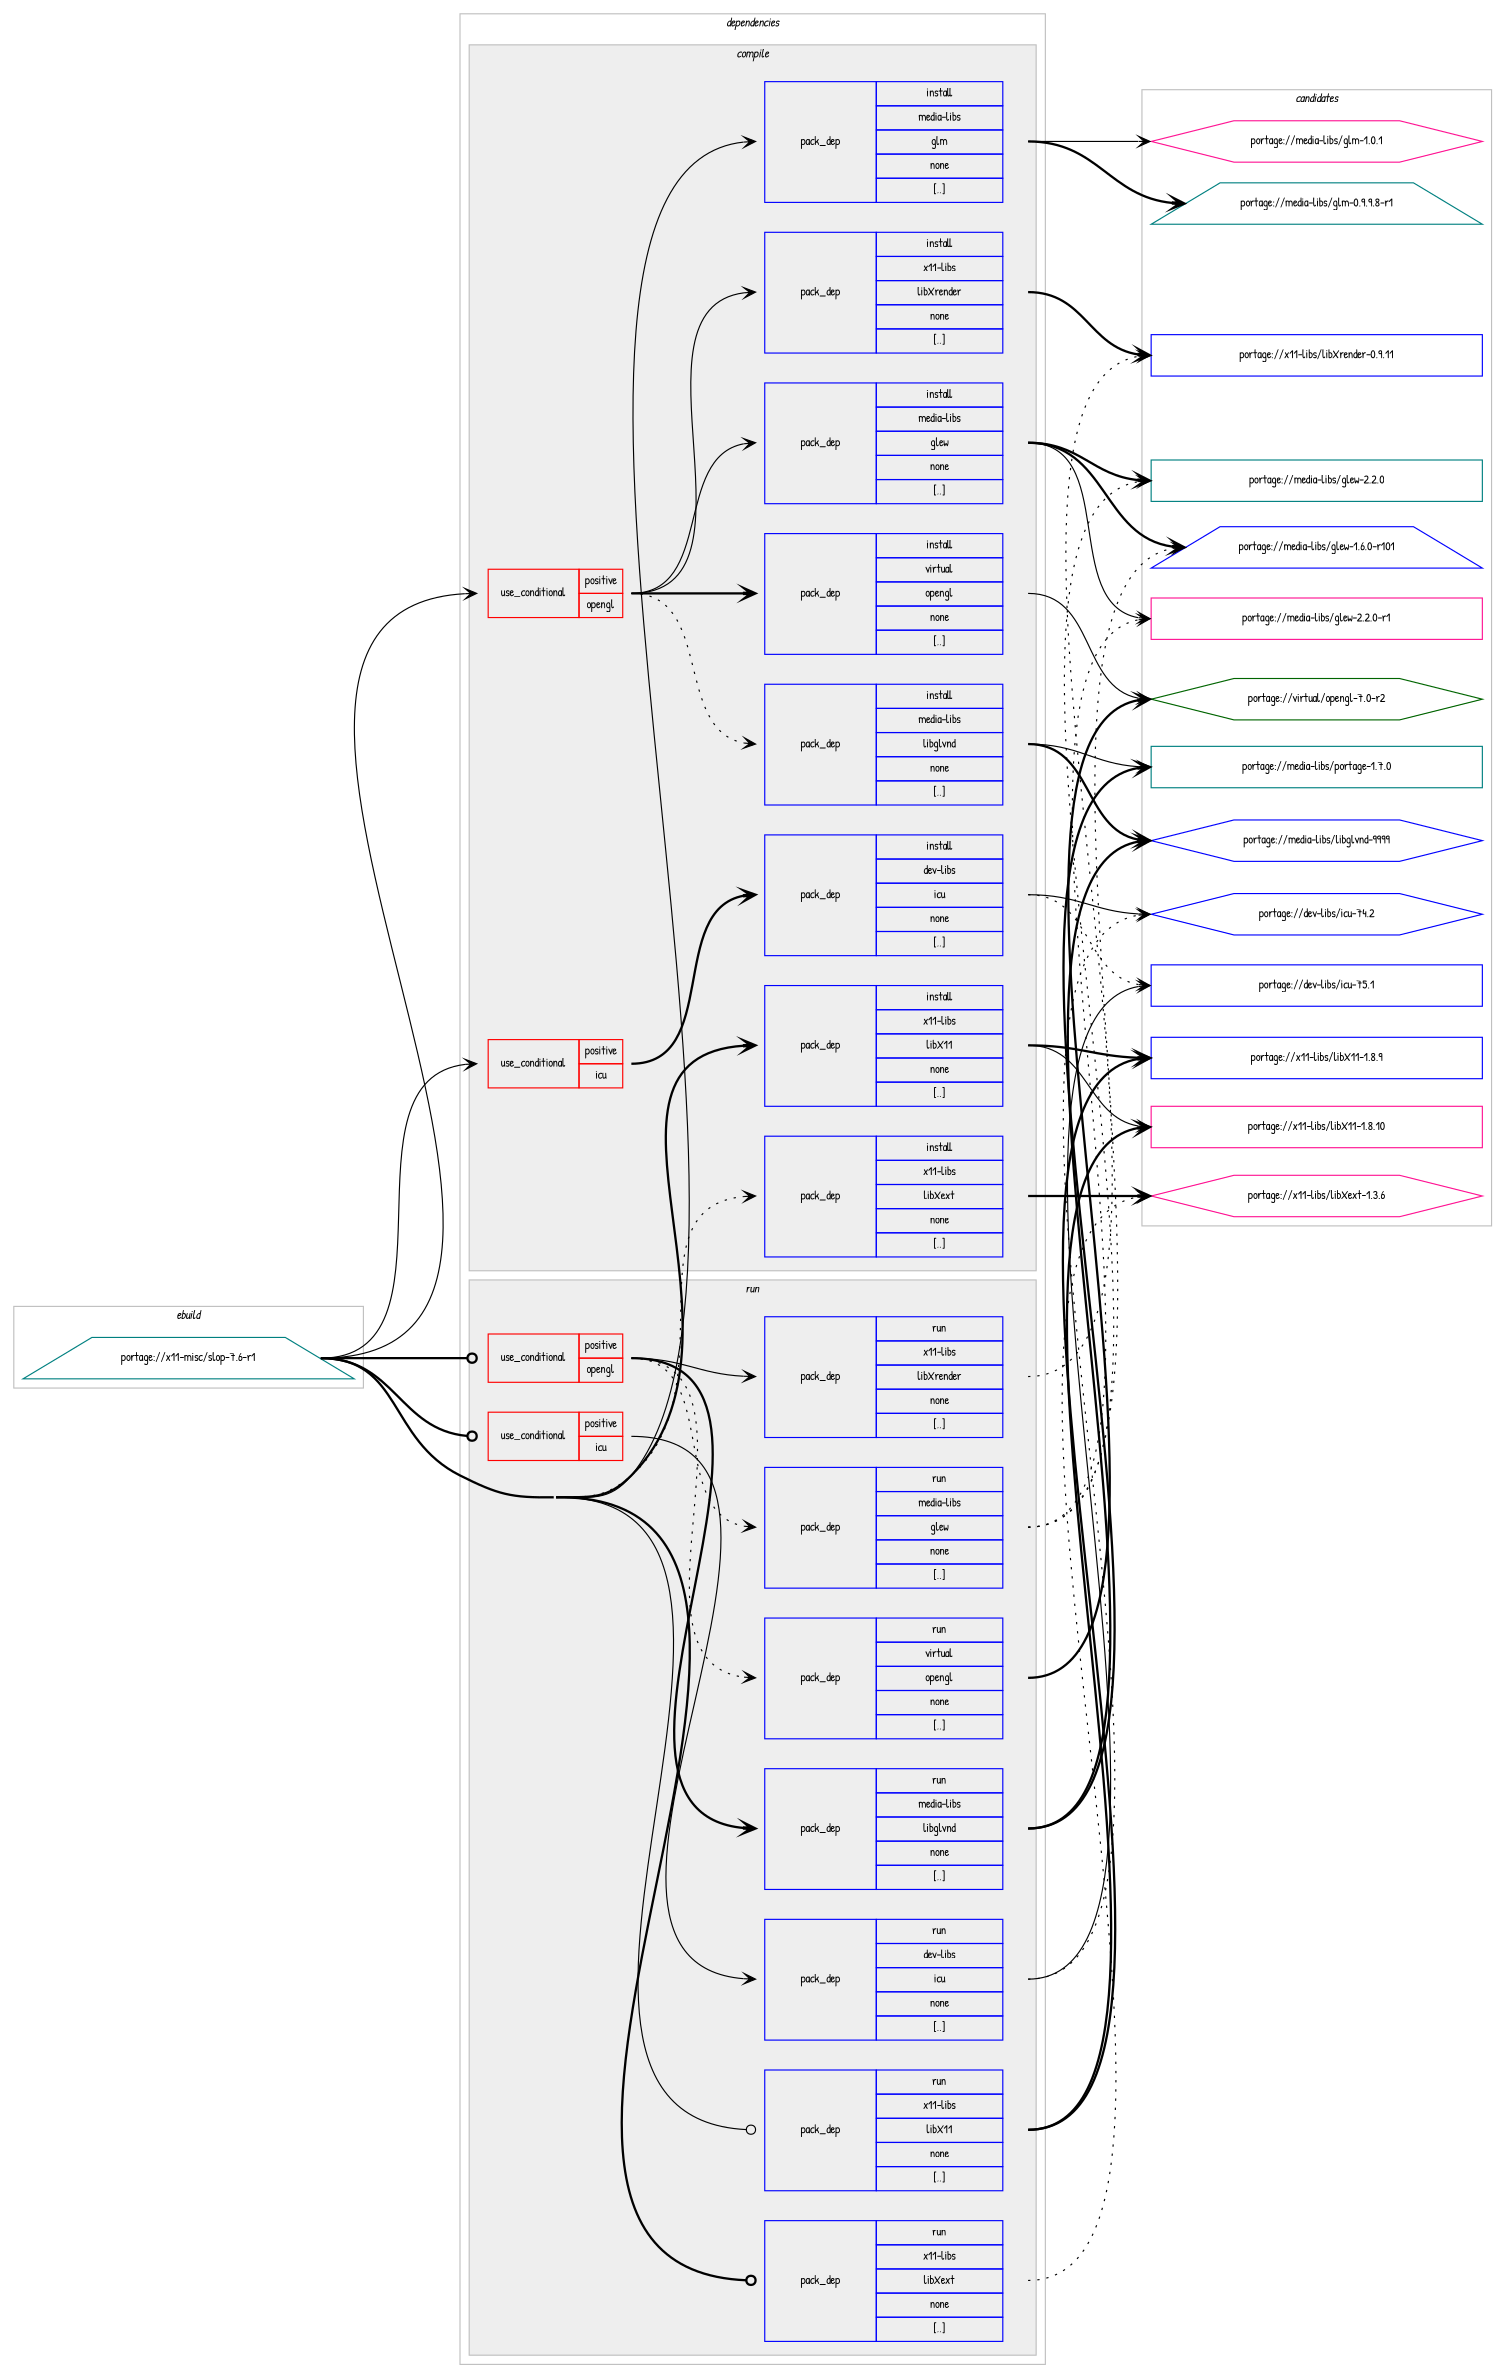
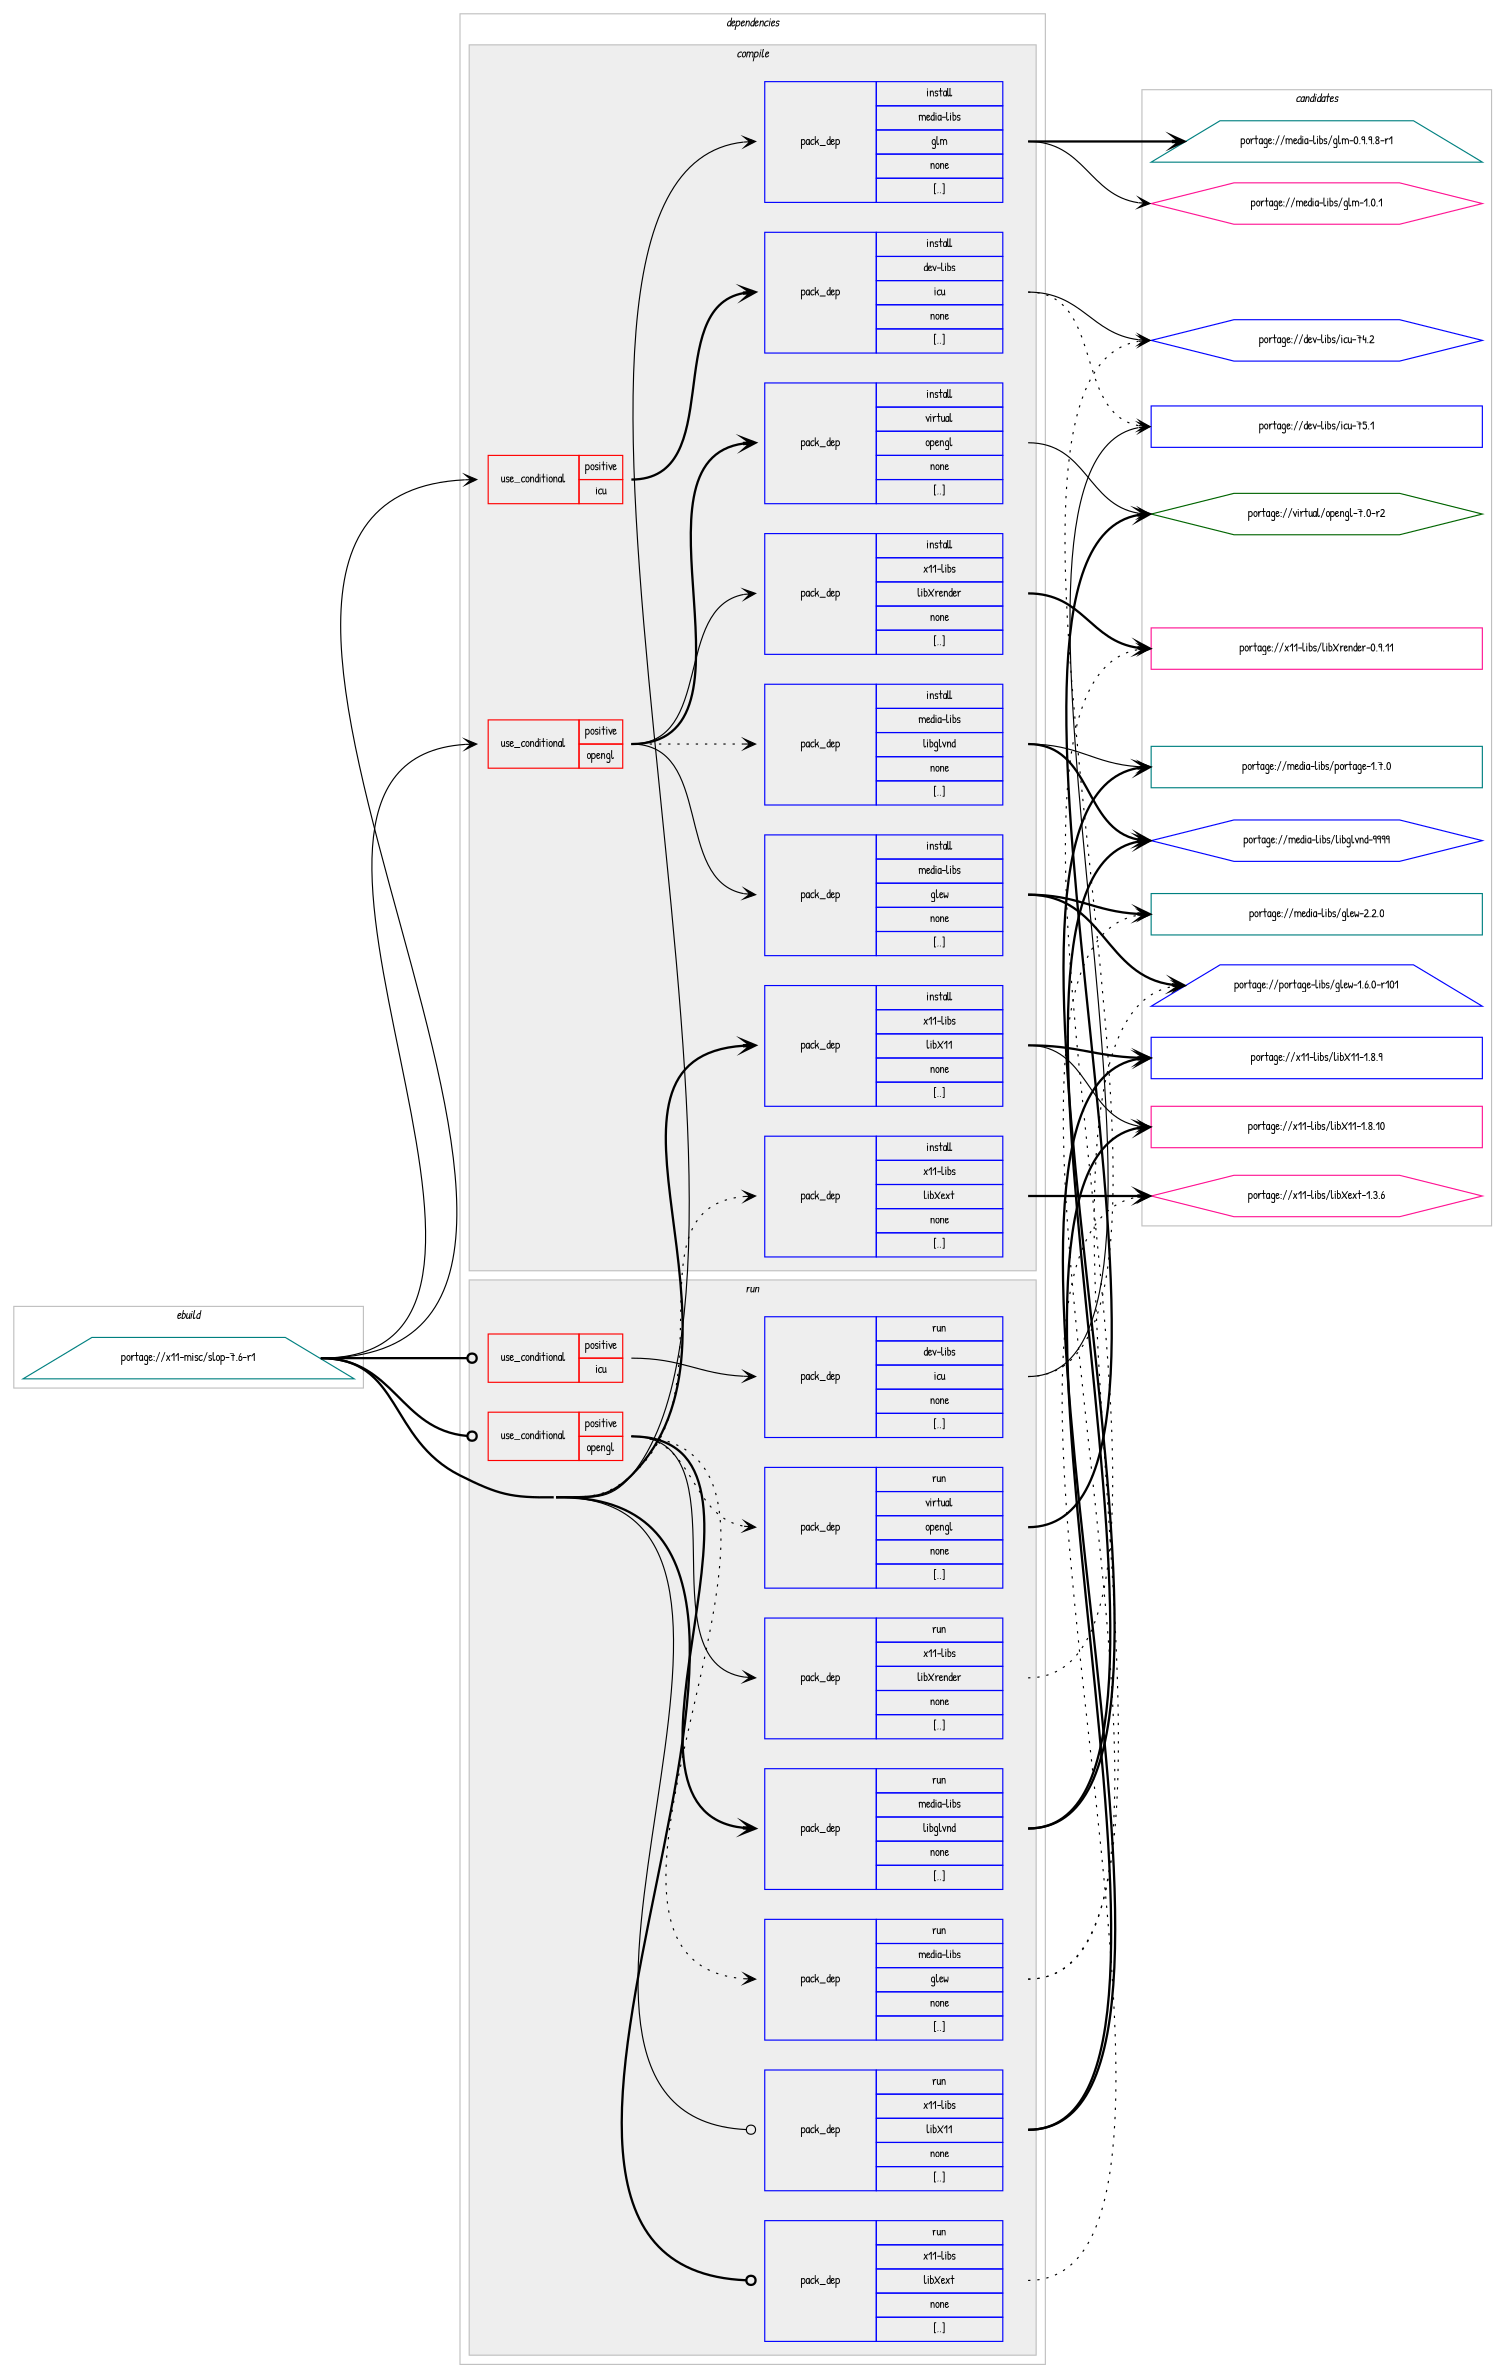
node "portage://x11-libs/libXrender-0.9.11": color blue -> deeppink
node "portage://media-libs/glew-1.6.0-r101": label "portage://media-libs/glew-1.6.0-r101" -> "portage://portage-libs/glew-1.6.0-r101"
node "portage://media-libs/glew-2.2.0-r1": removed
